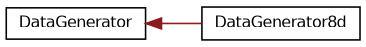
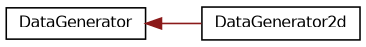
node "DataGenerator8d": label "DataGenerator8d" -> "DataGenerator2d"
